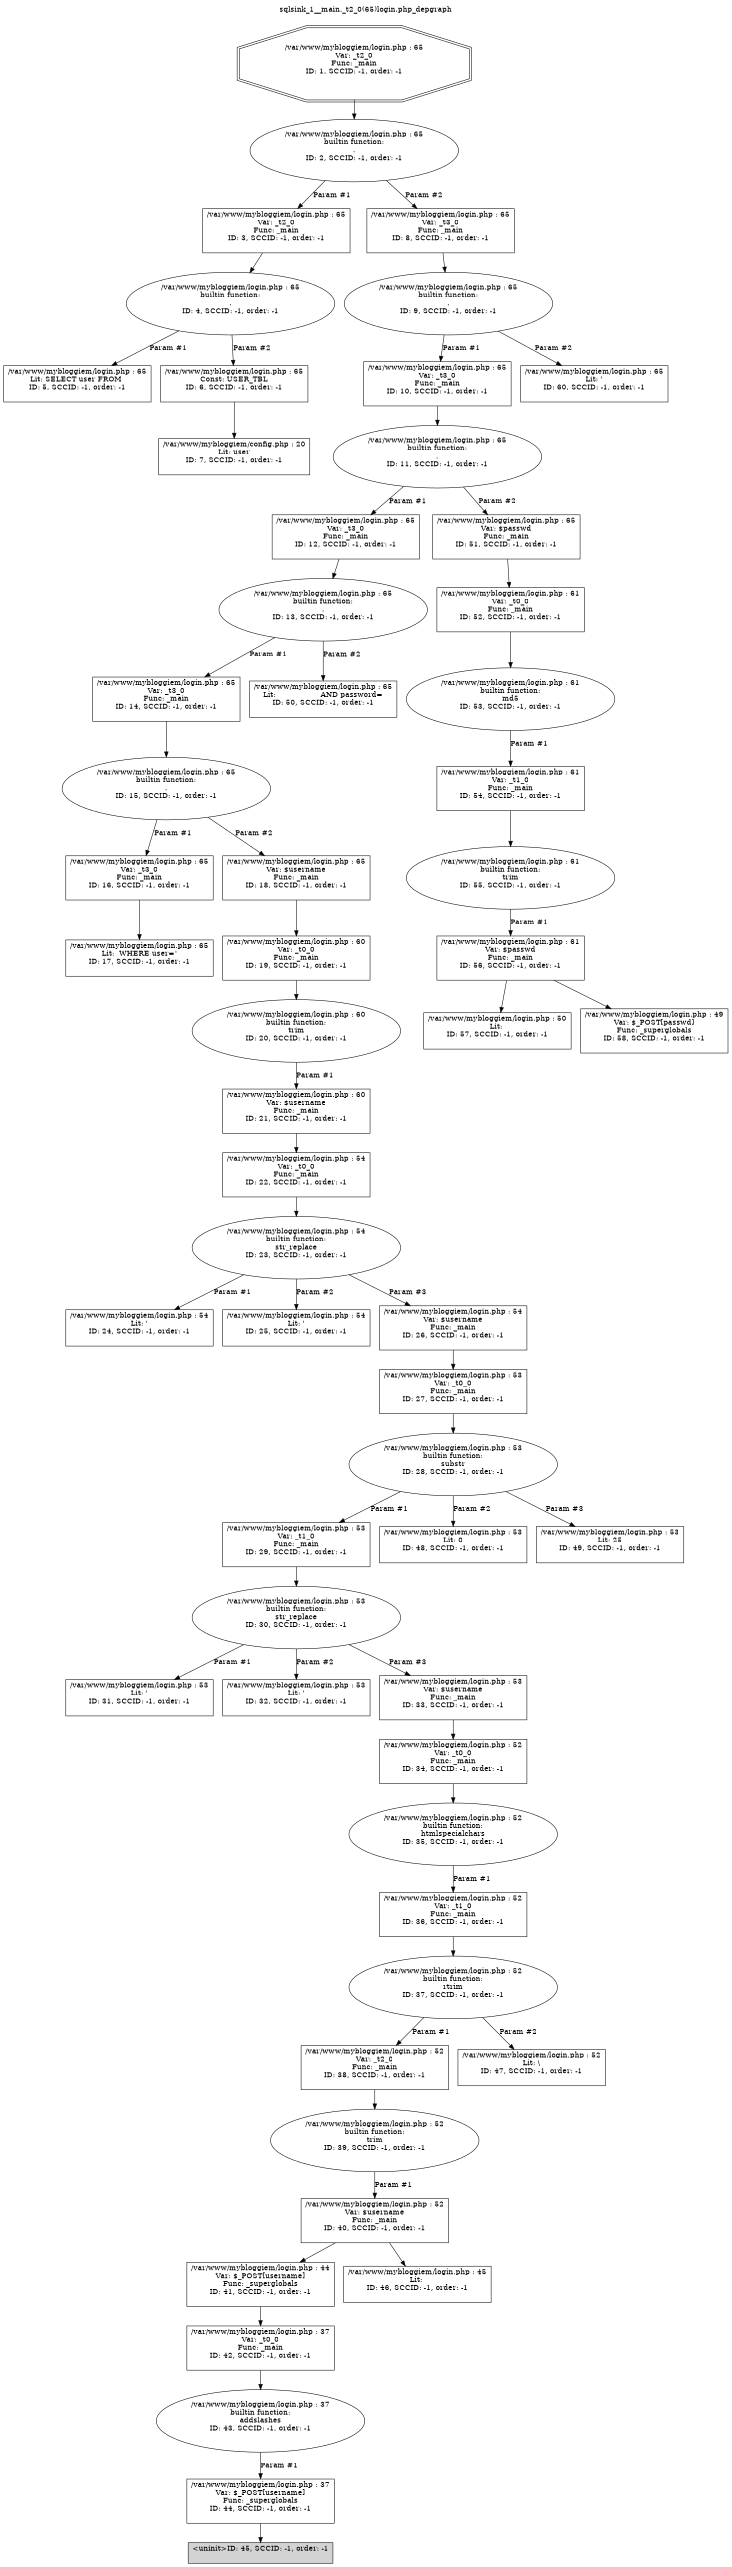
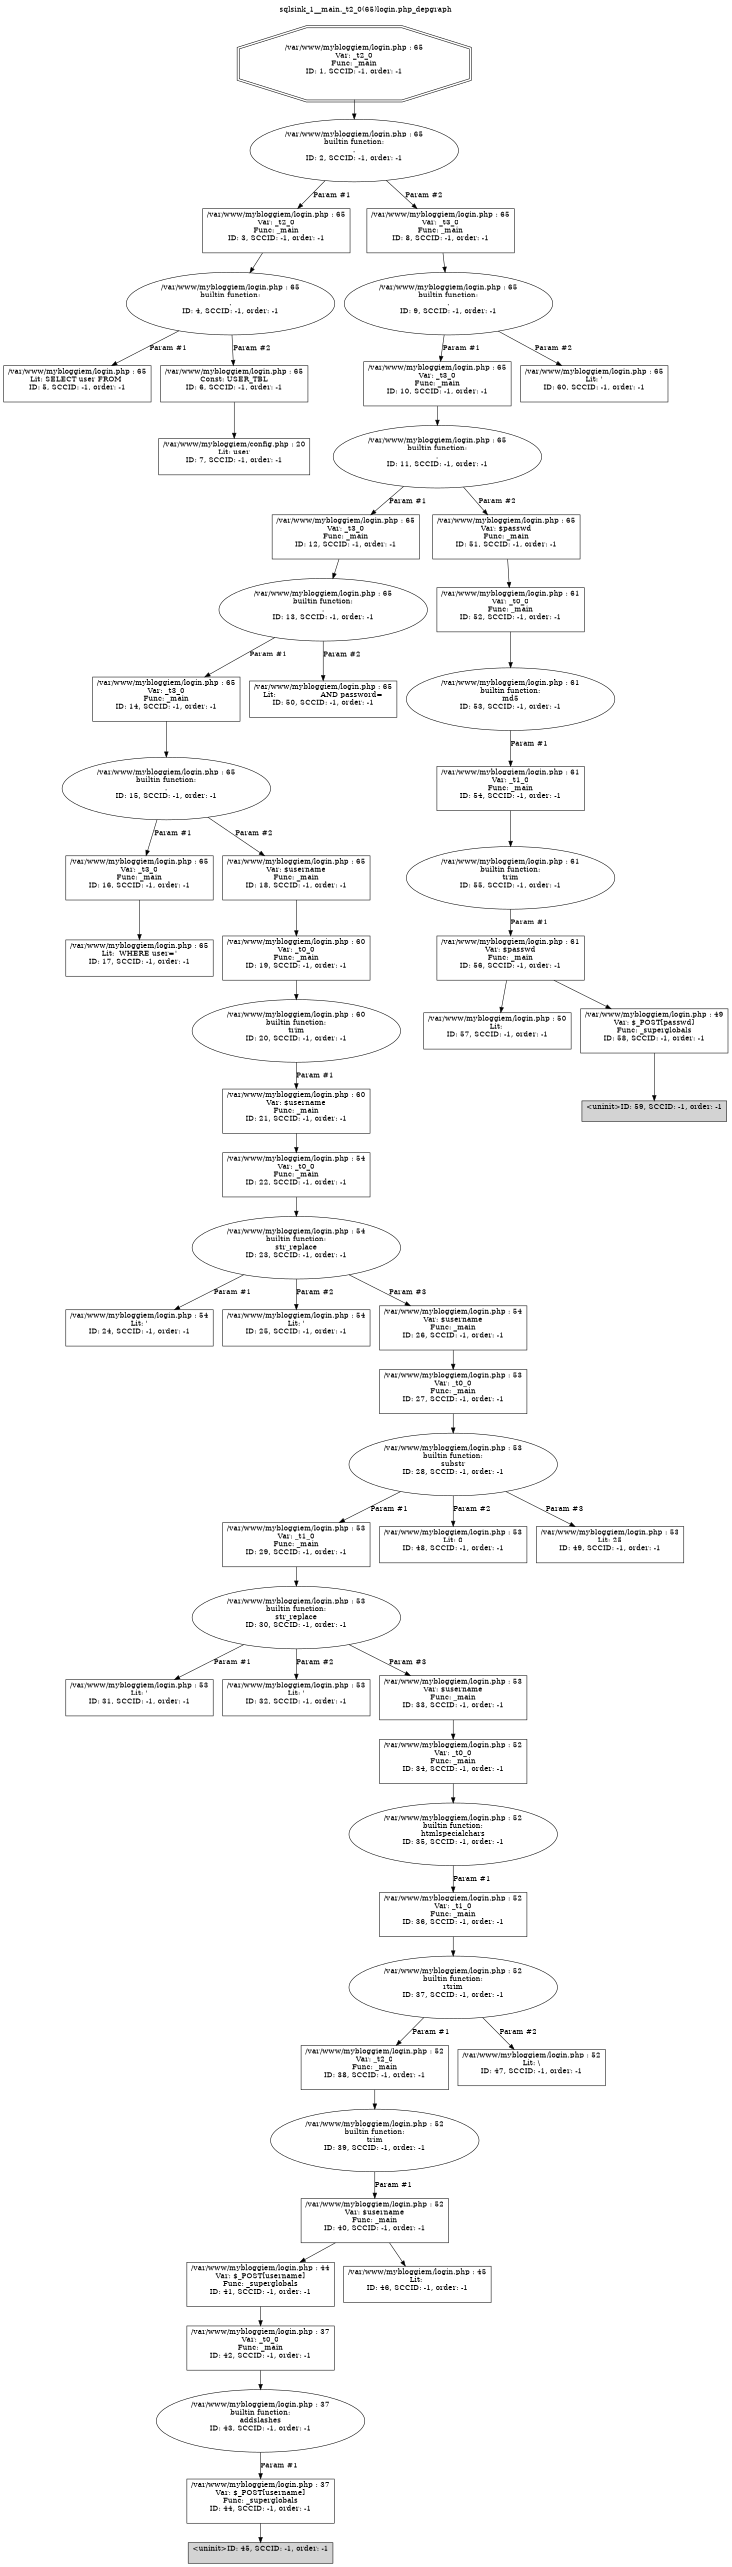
node "<uninit>ID: 59, SCCID: -1, order: -1": added
